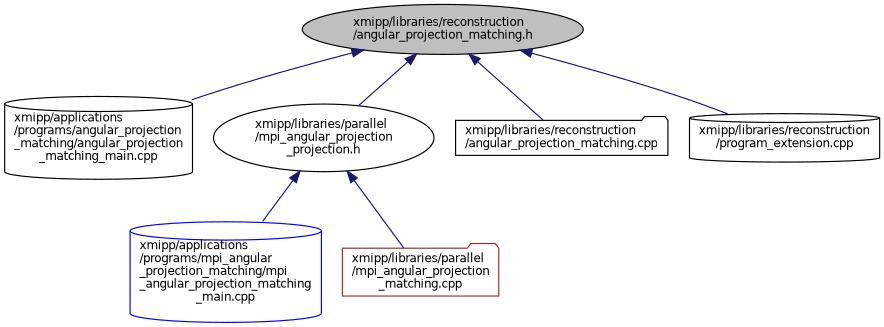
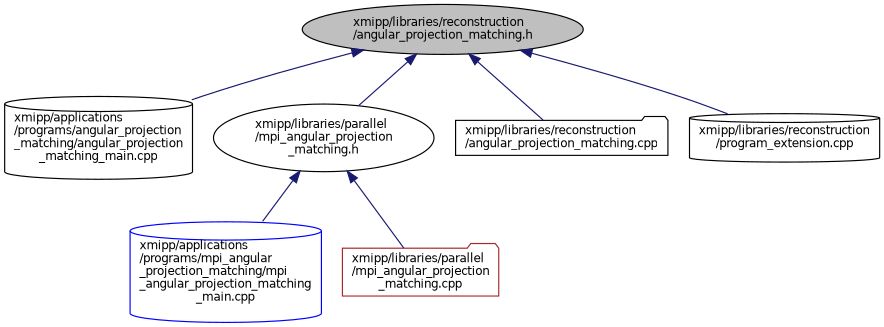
node "xmipp/libraries/parallel /mpi_angular_projection _projection.h": label "xmipp/libraries/parallel /mpi_angular_projection _projection.h" -> "xmipp/libraries/parallel /mpi_angular_projection _matching.h"
